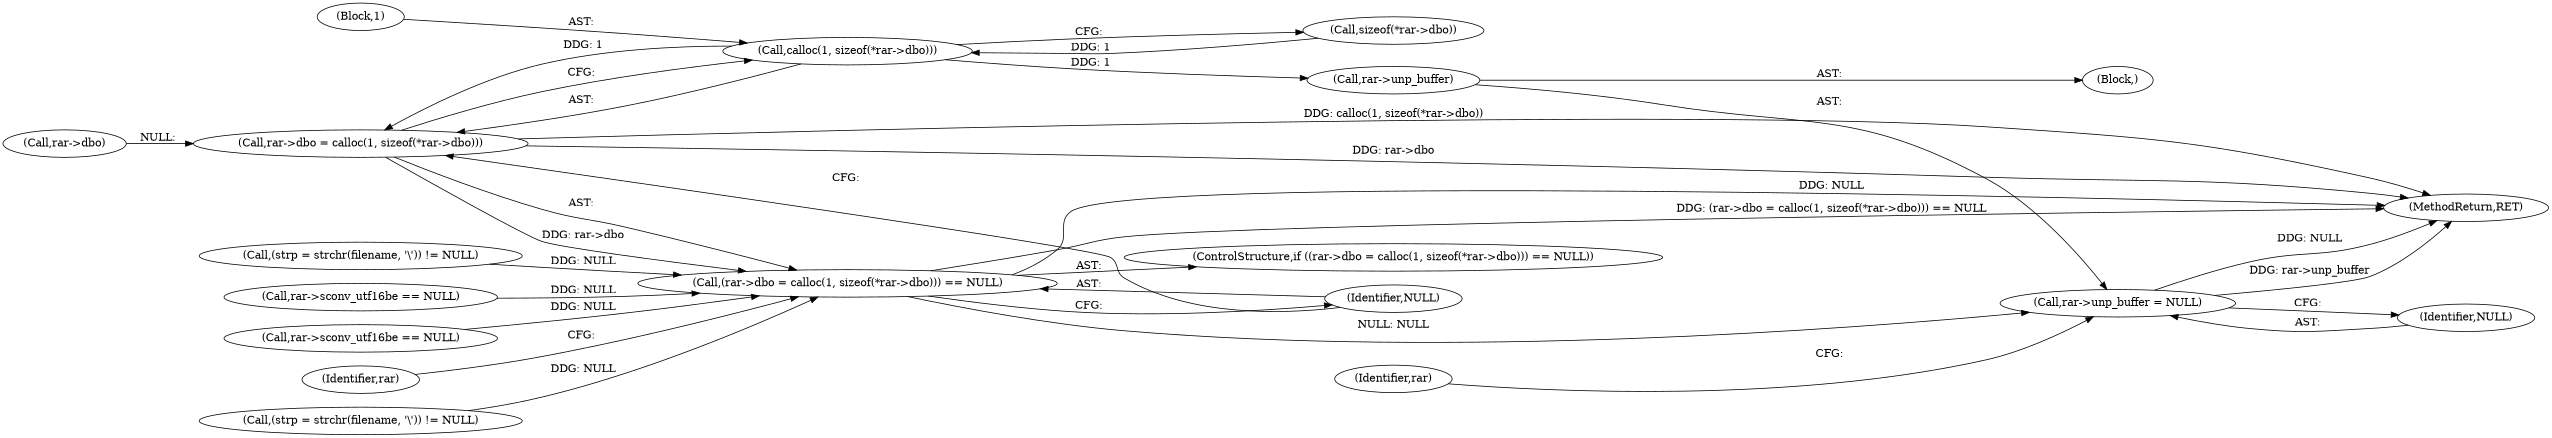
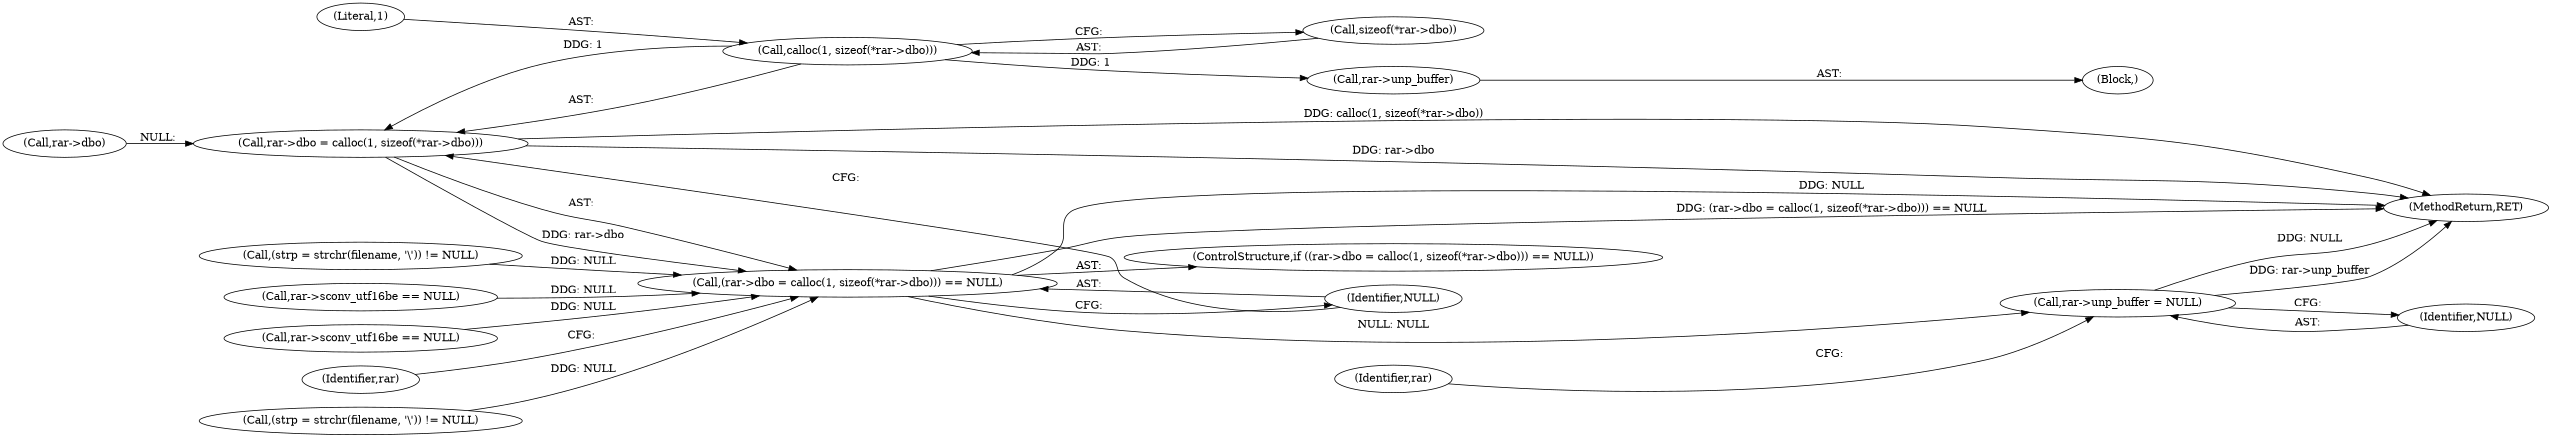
node "(Block,1)": label "(Block,1)" -> "(Literal,1)"
edge "(Call,sizeof(*rar->dbo))" -> "(Call,calloc(1, sizeof(*rar->dbo)))": label "DDG: 1" -> "AST: "
edge "(Call,rar->dbo = calloc(1, sizeof(*rar->dbo)))" -> "(Call,calloc(1, sizeof(*rar->dbo)))": removed, label "CFG:"
edge "(Call,rar->unp_buffer)" -> "(Call,rar->unp_buffer = NULL)": removed, label "AST:"
